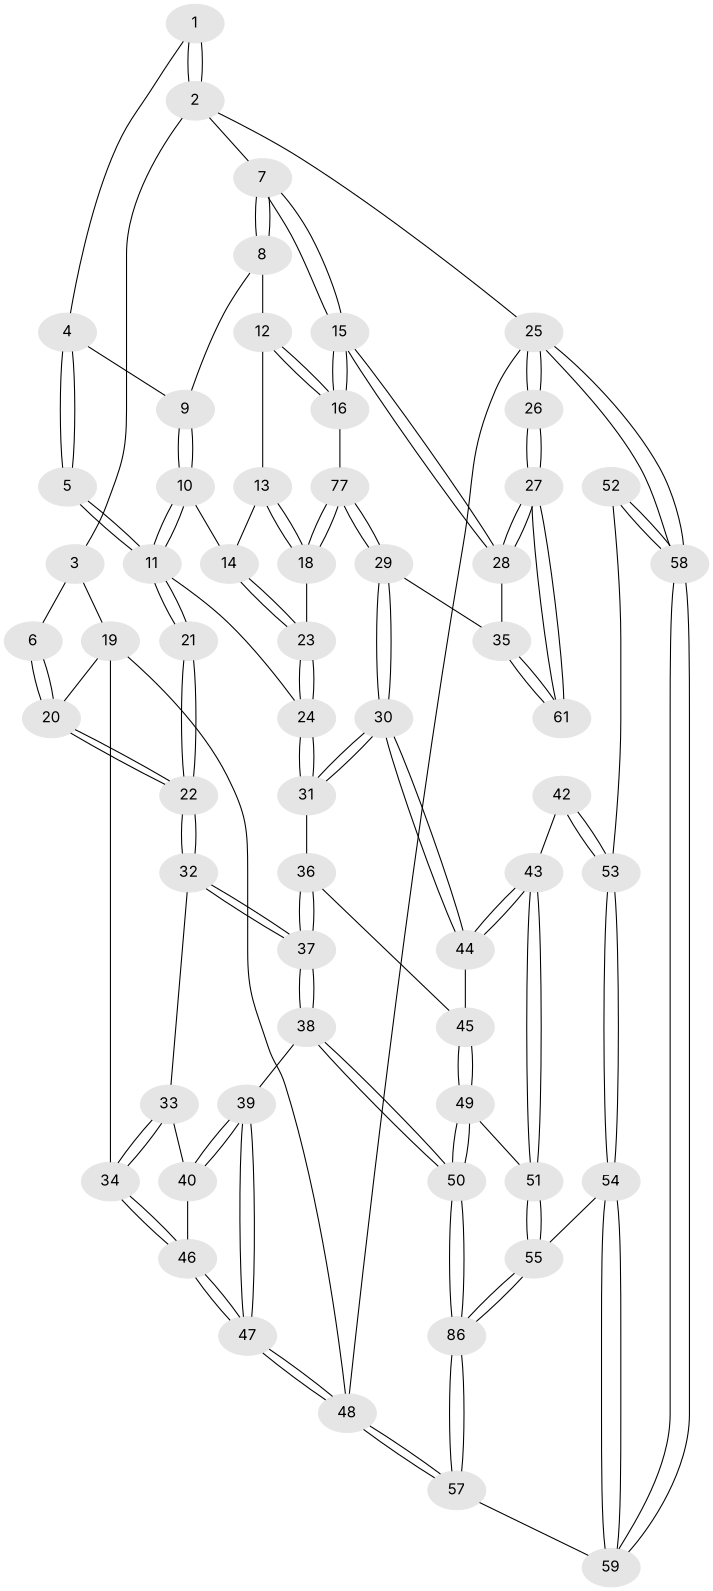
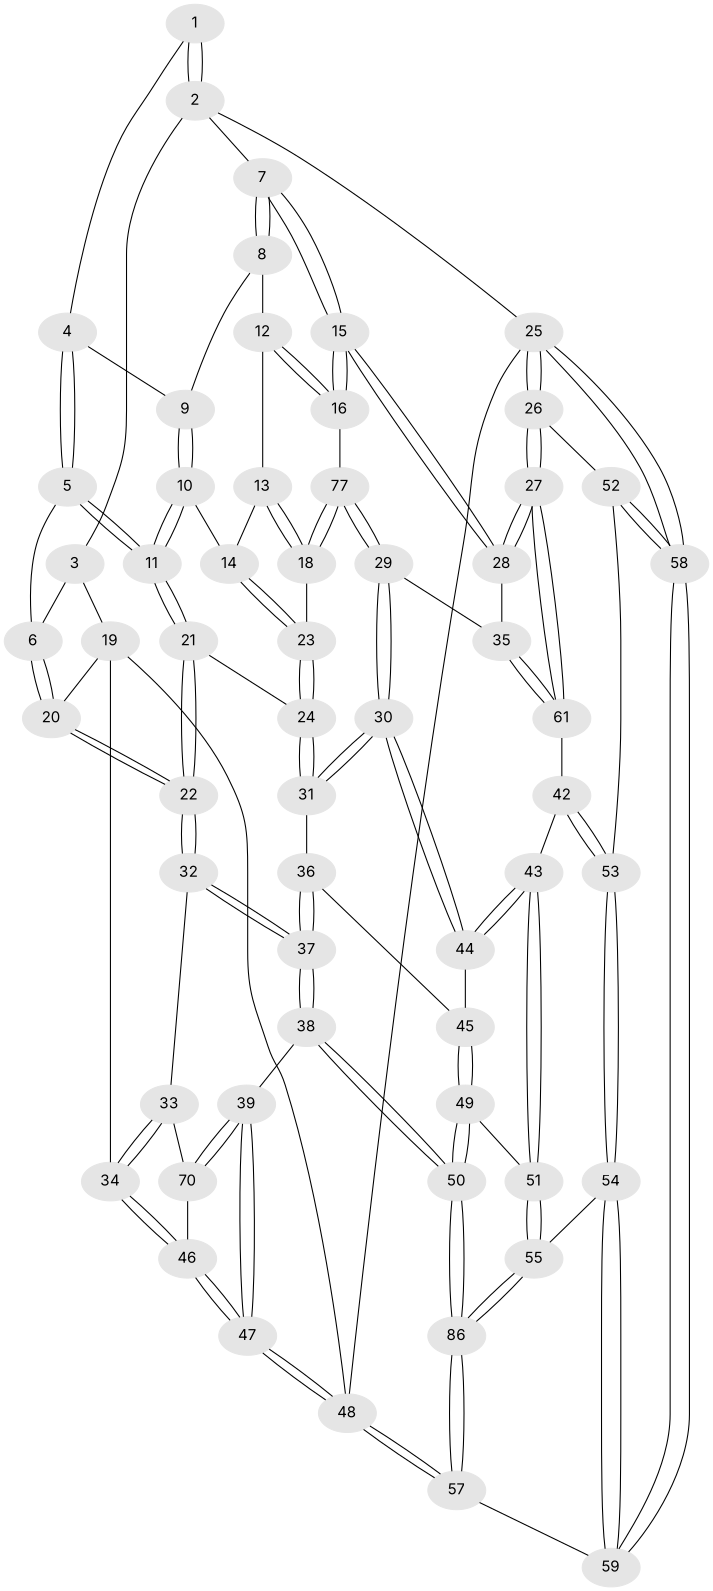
edge "26" -- "52": added
edge "5" -- "6": added
edge "11" -- "24": now "21" -- "24"
edge "61" -- "42": added
node "40": label "40" -> "70"
